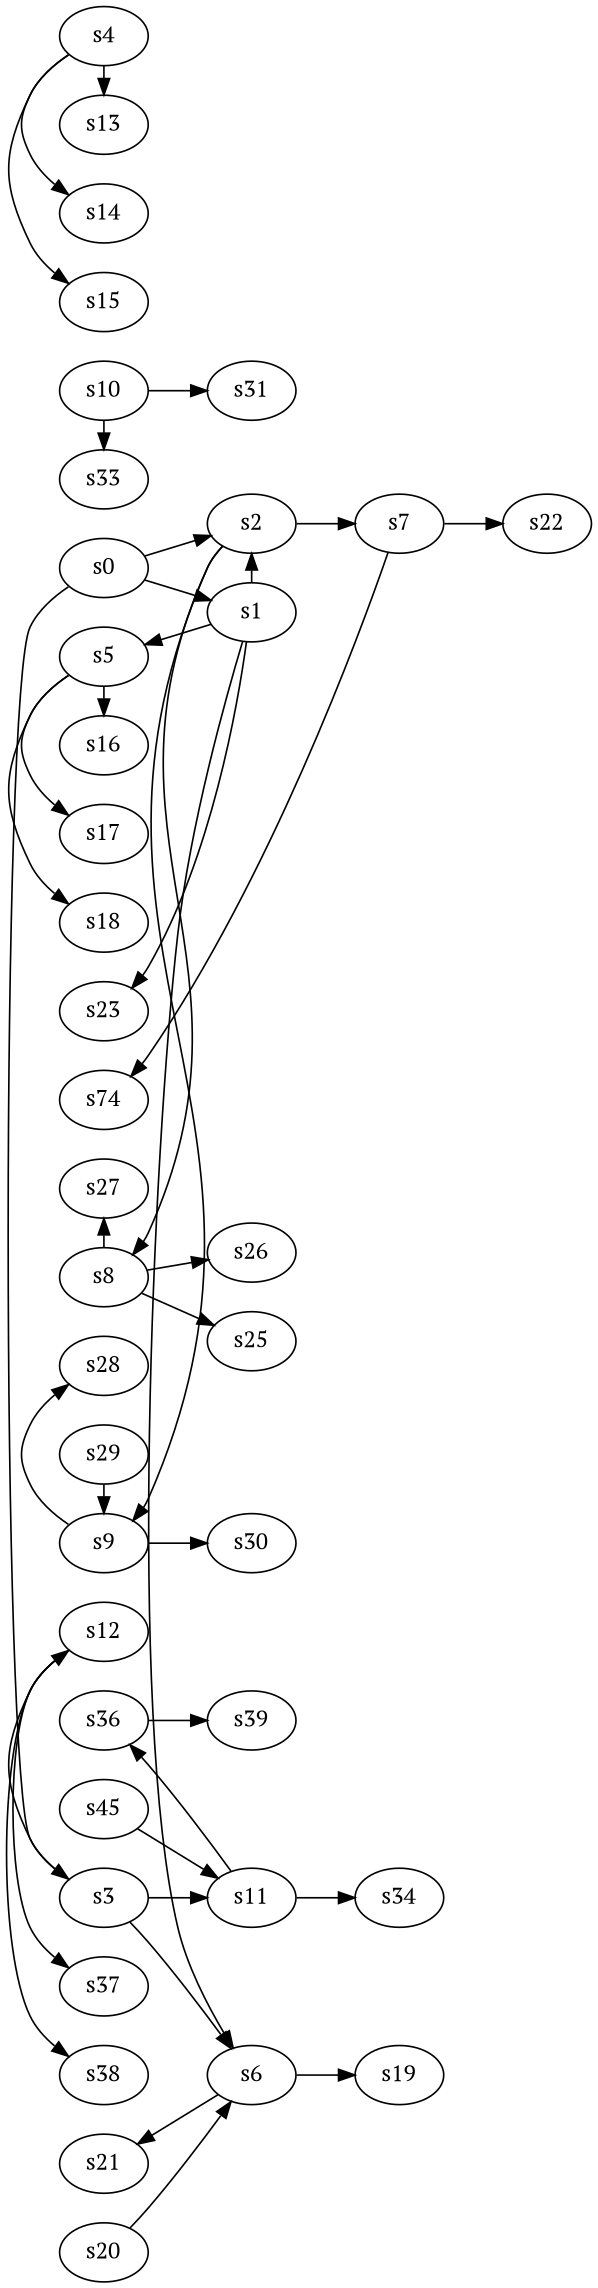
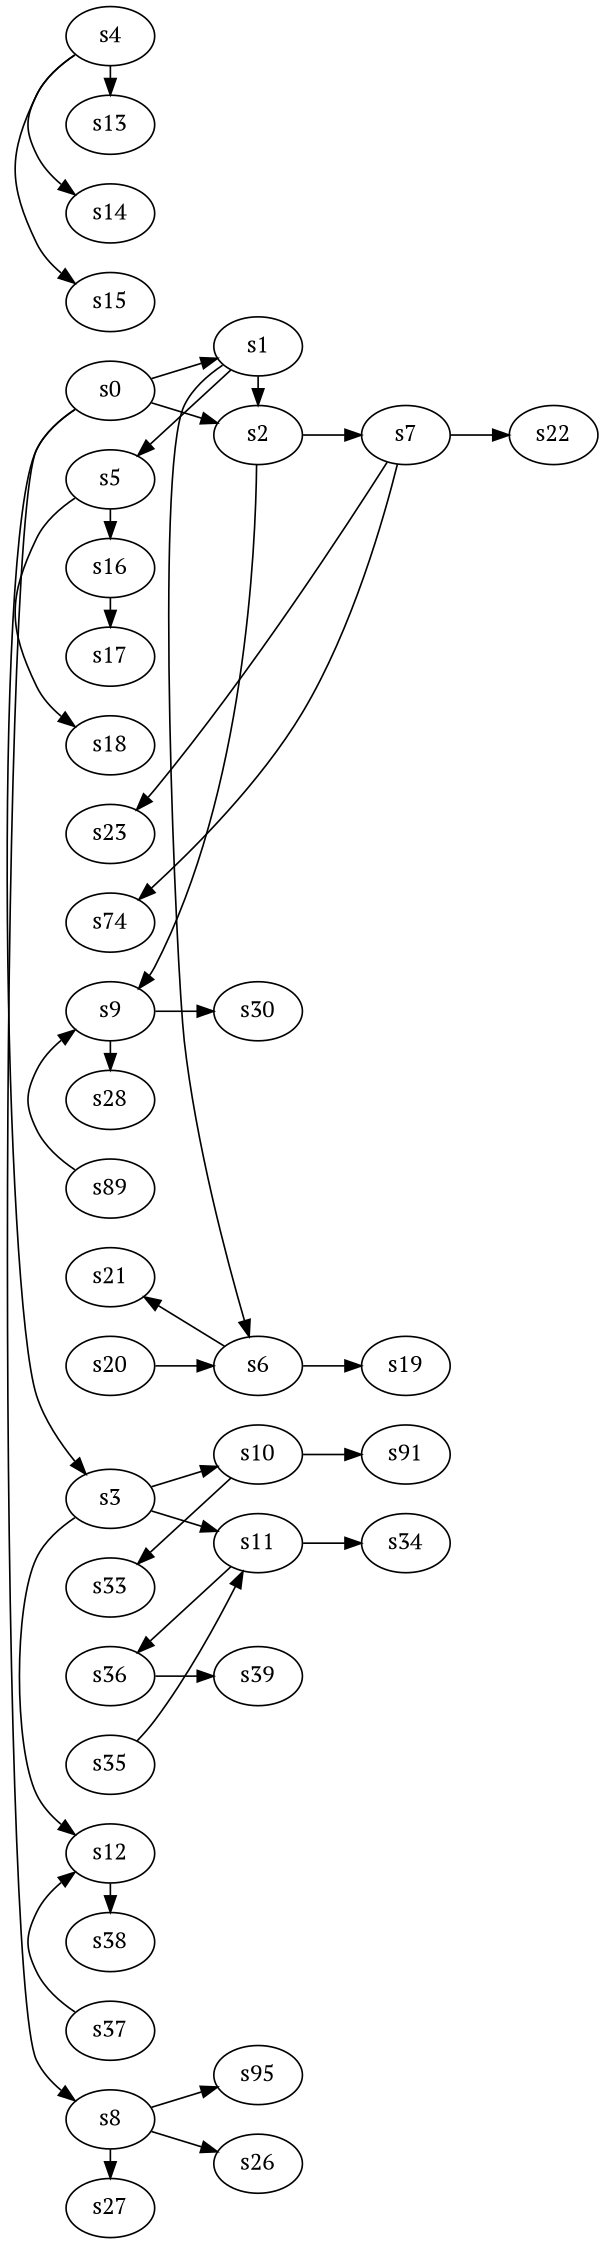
node "s31": label "s31" -> "s91"
edge "s5" -> "s17": now "s16" -> "s17"
edge "s1" -> "s23": now "s7" -> "s23"
edge "s2" -> "s8": now "s0" -> "s8"
node "s25": label "s25" -> "s95"
node "s29": label "s29" -> "s89"
node "s45": label "s45" -> "s35"
edge "s12" -> "s37": reversed
edge "s3" -> "s6": now "s3" -> "s10"
